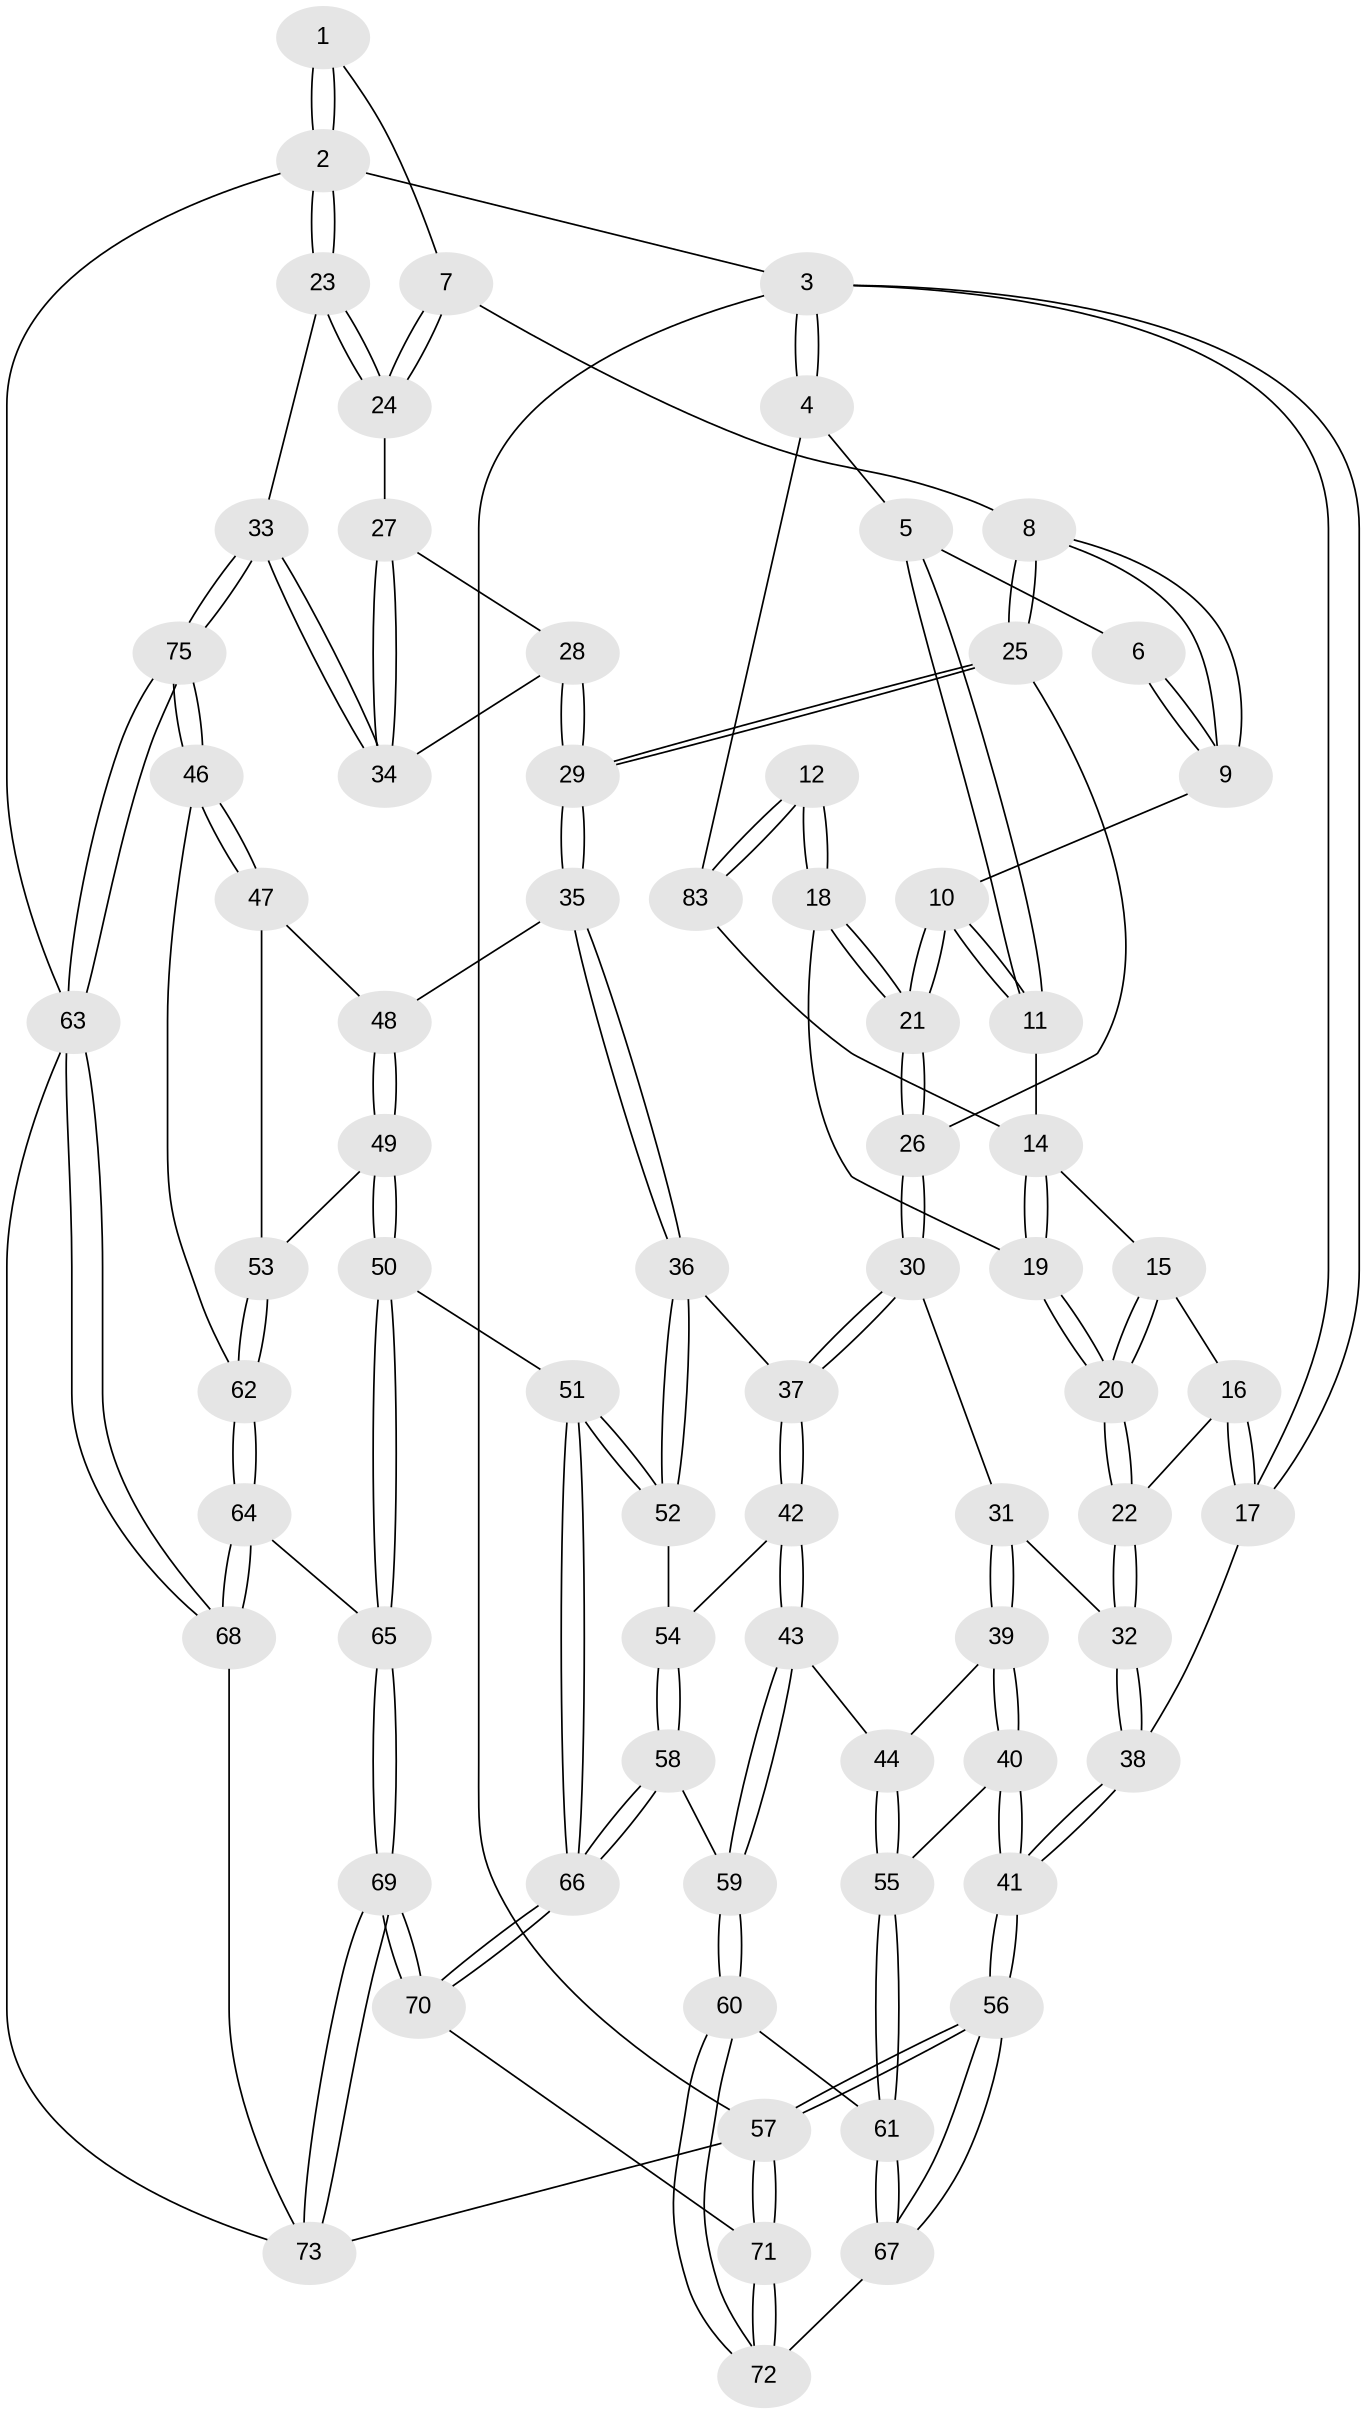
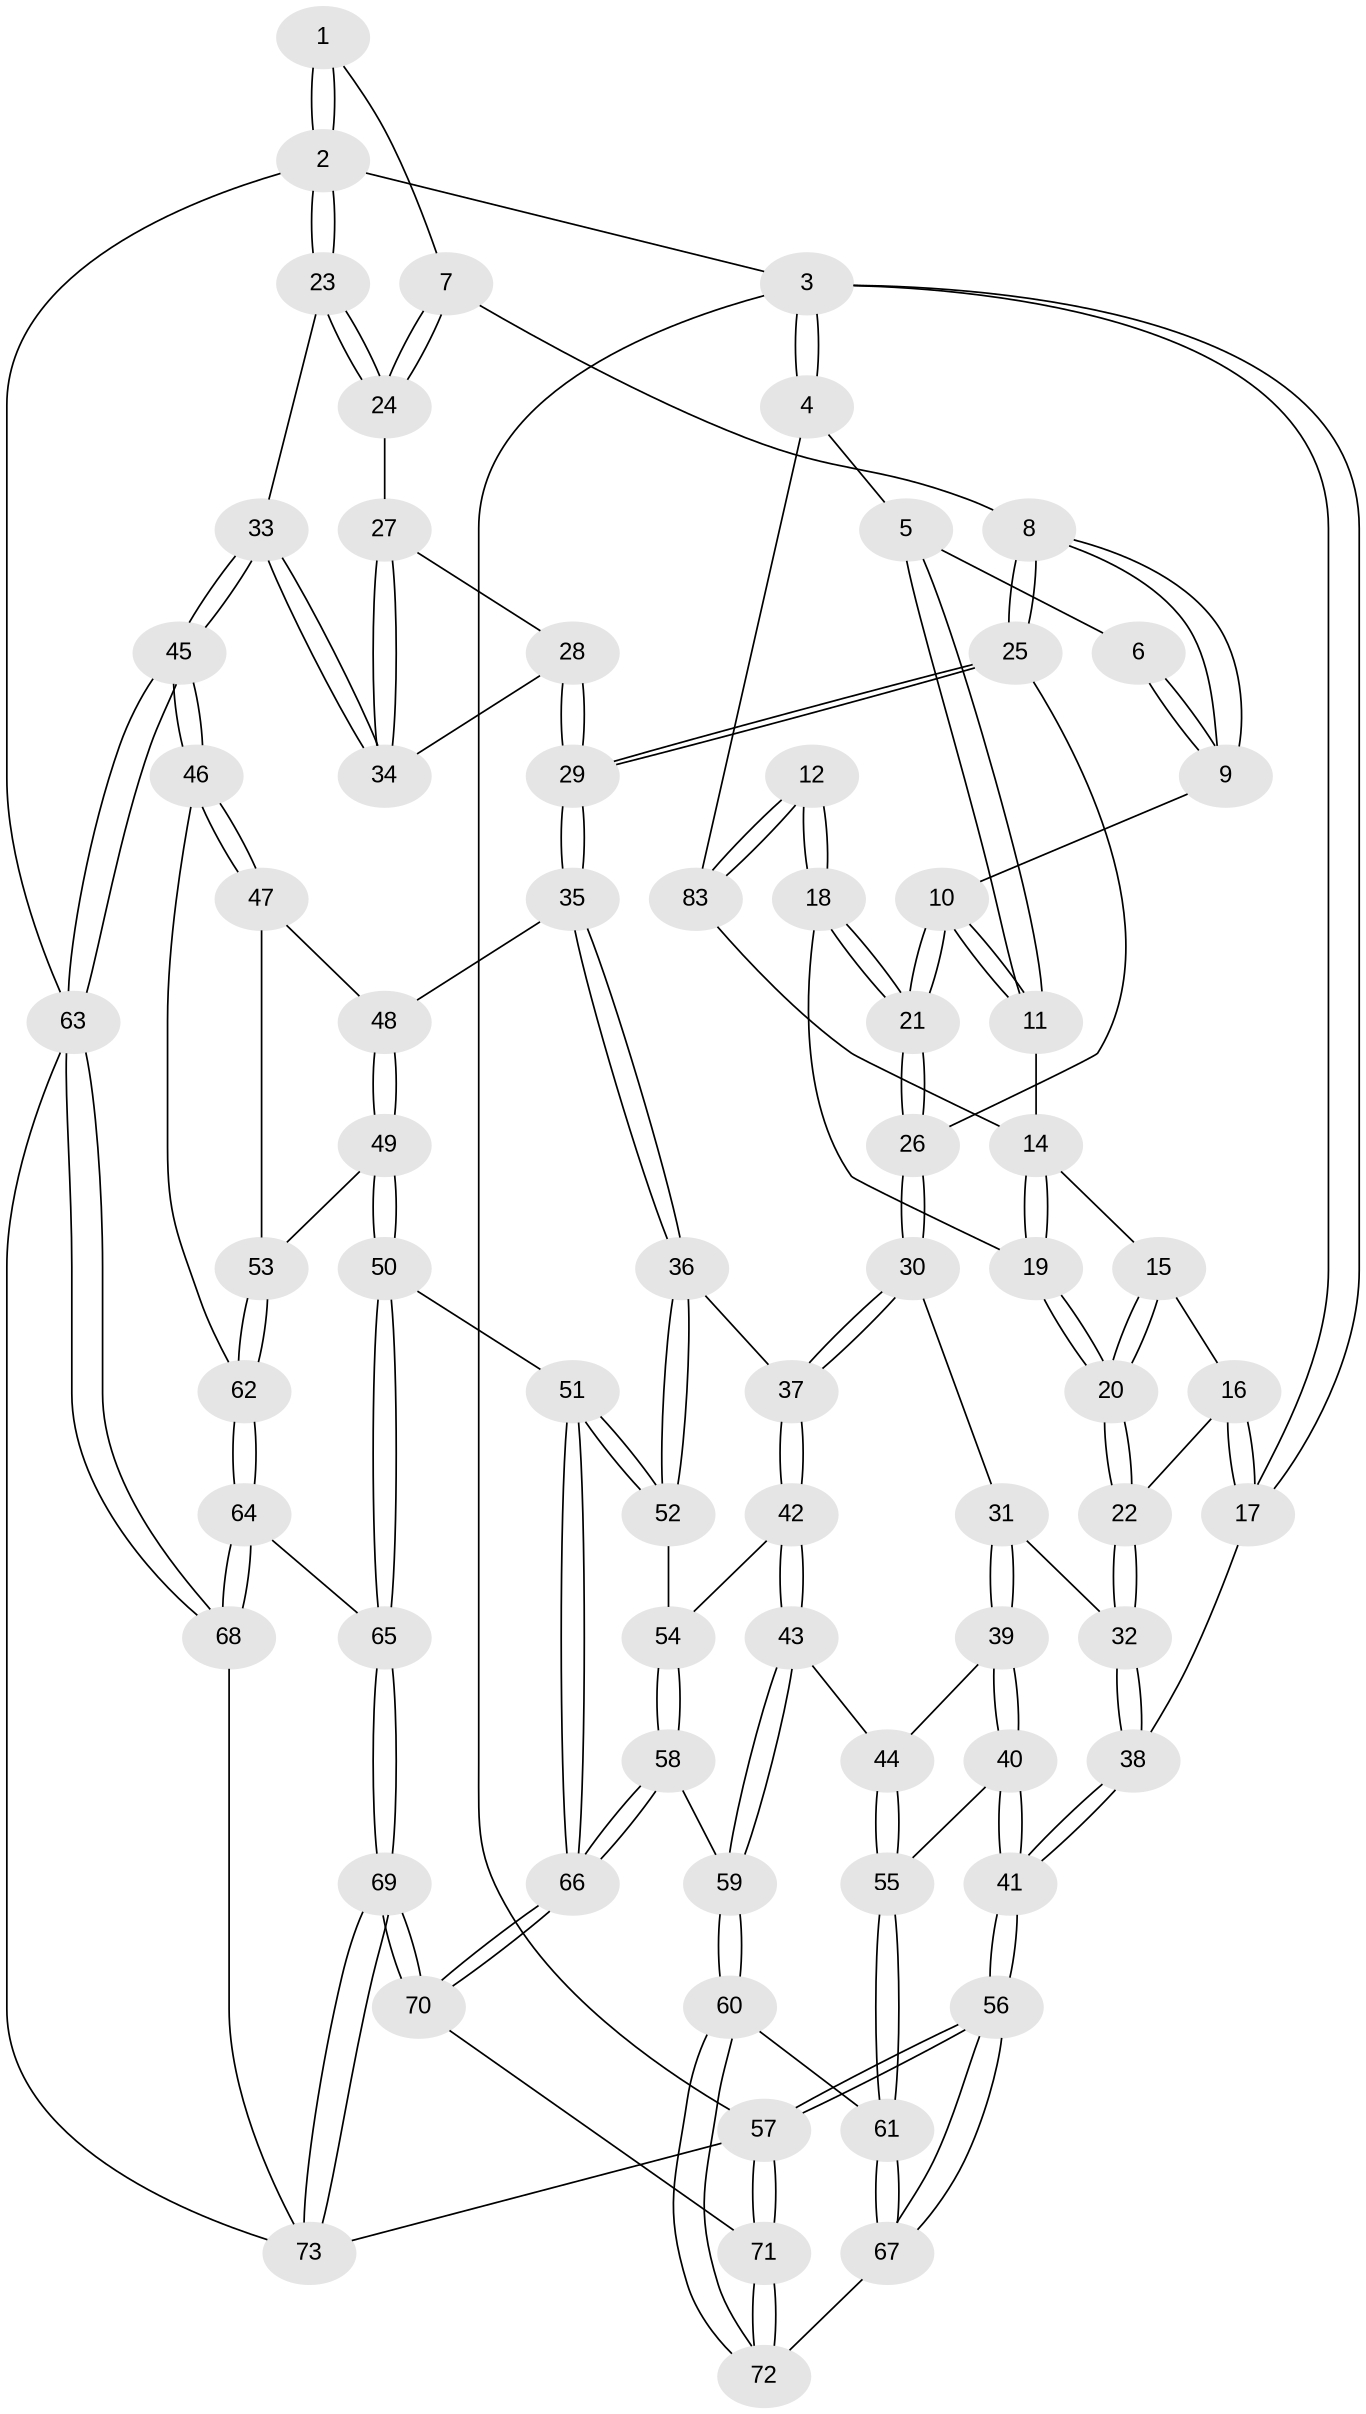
node "75": label "75" -> "45"
